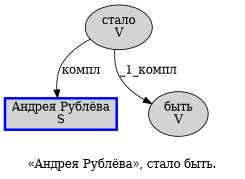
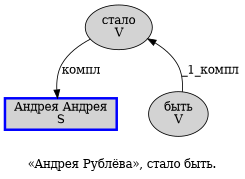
edge "стало V" -> "быть V": reversed
node "Андрея Рублёва S": label "Андрея Рублёва S" -> "Андрея Андрея S"
